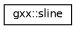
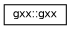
node "gxx::sline": label "gxx::sline" -> "gxx::gxx"
